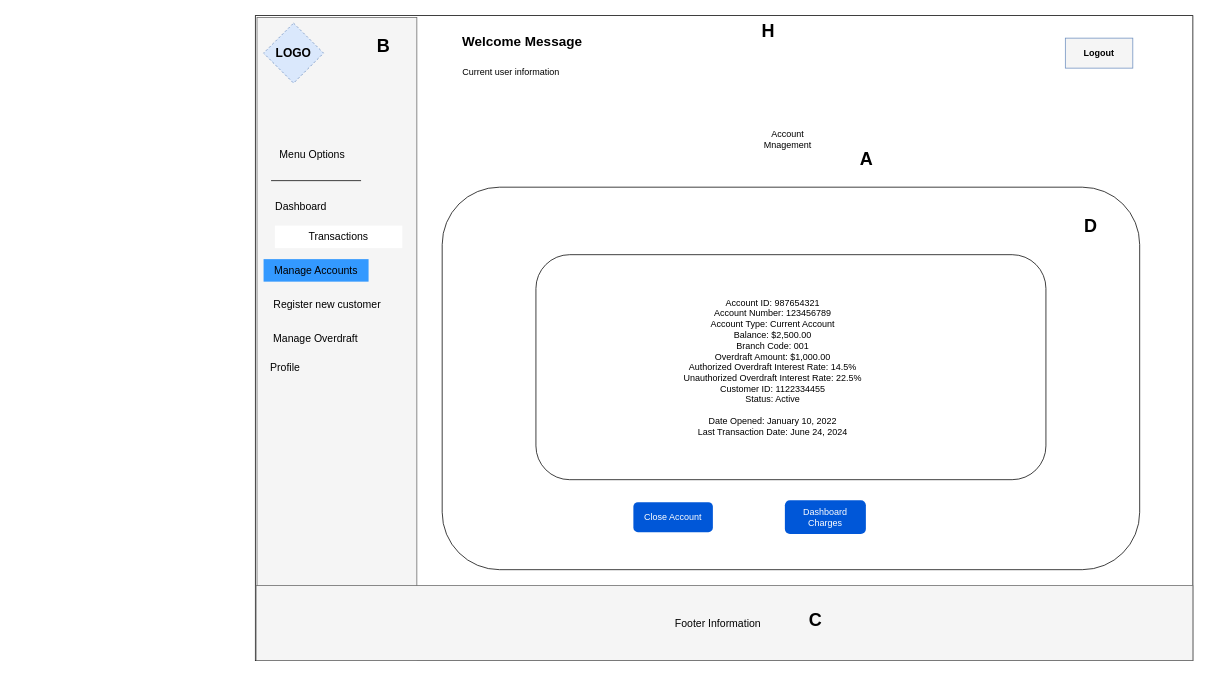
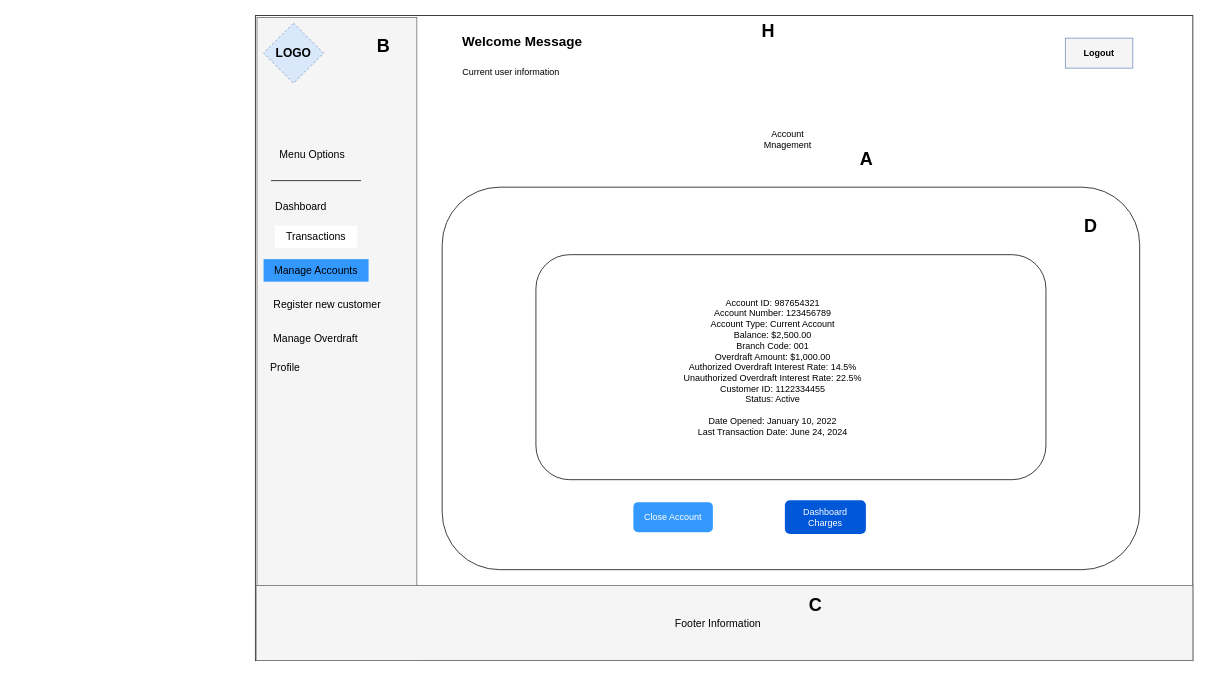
node "Transactions": size 128x23 -> 83x23
node "Close Account": fillcolor #0057d8 -> #3399ff
node "C": moved (816, 619) -> (816, 604)
